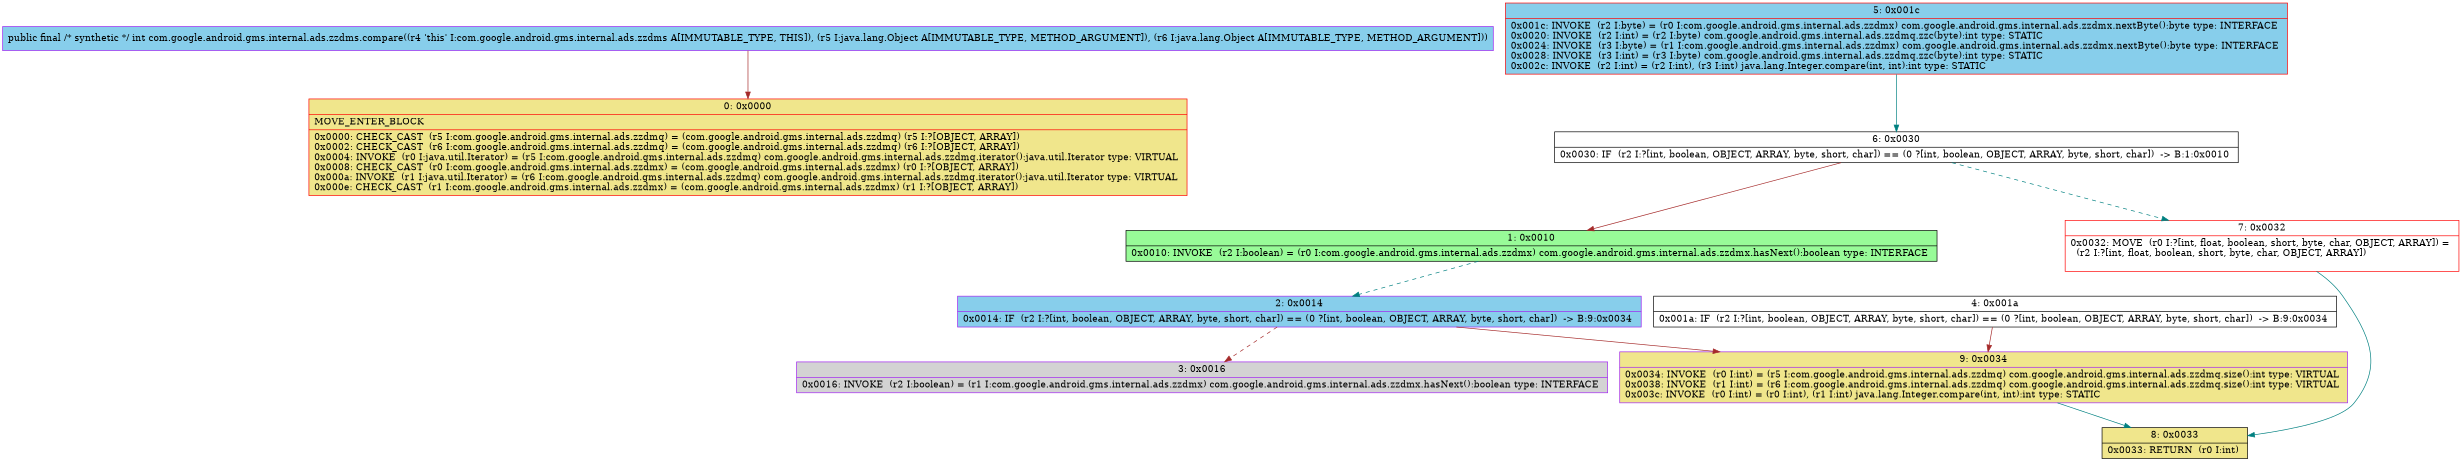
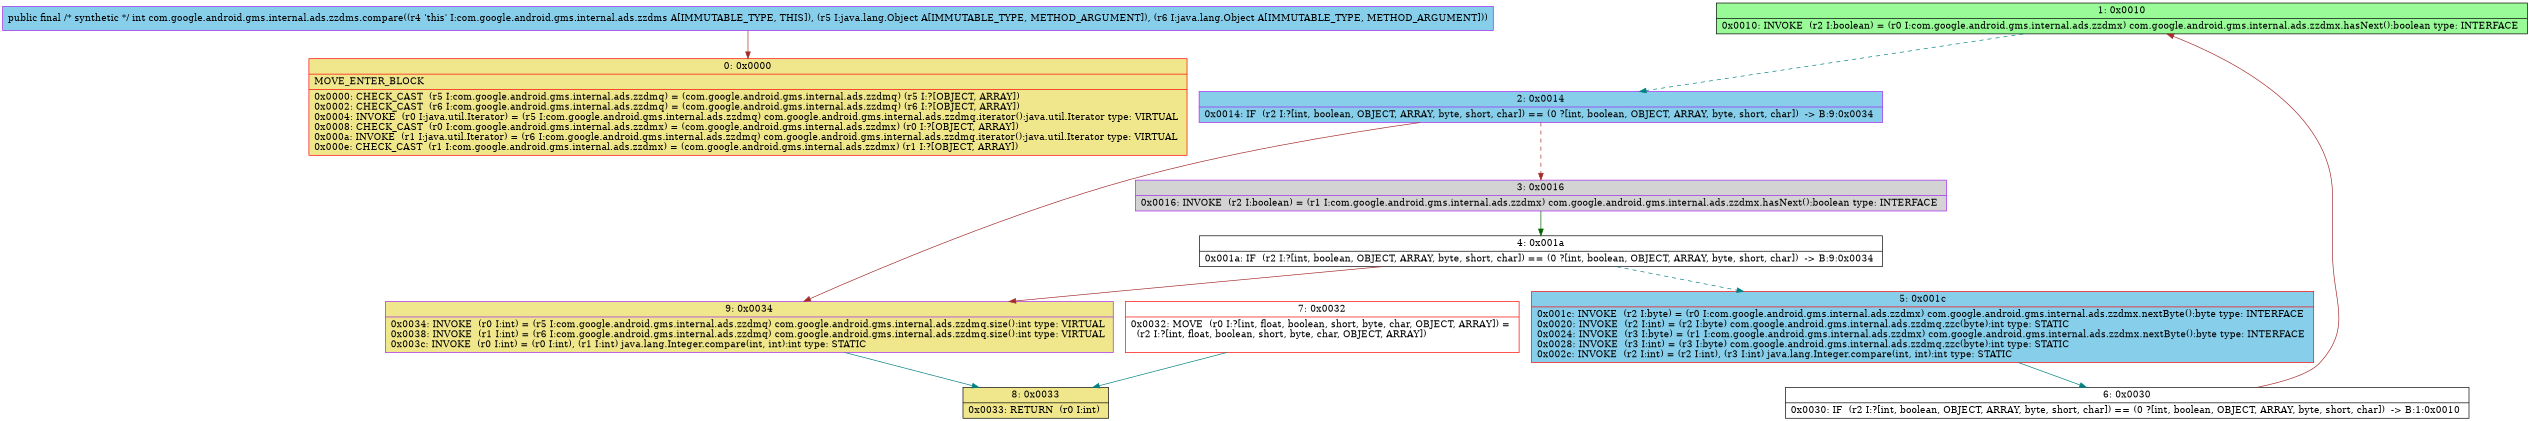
edge "6: 0x0030" -> "7: 0x0032": removed
edge "3: 0x0016" -> "4: 0x001a": added
edge "4: 0x001a" -> "5: 0x001c": added
